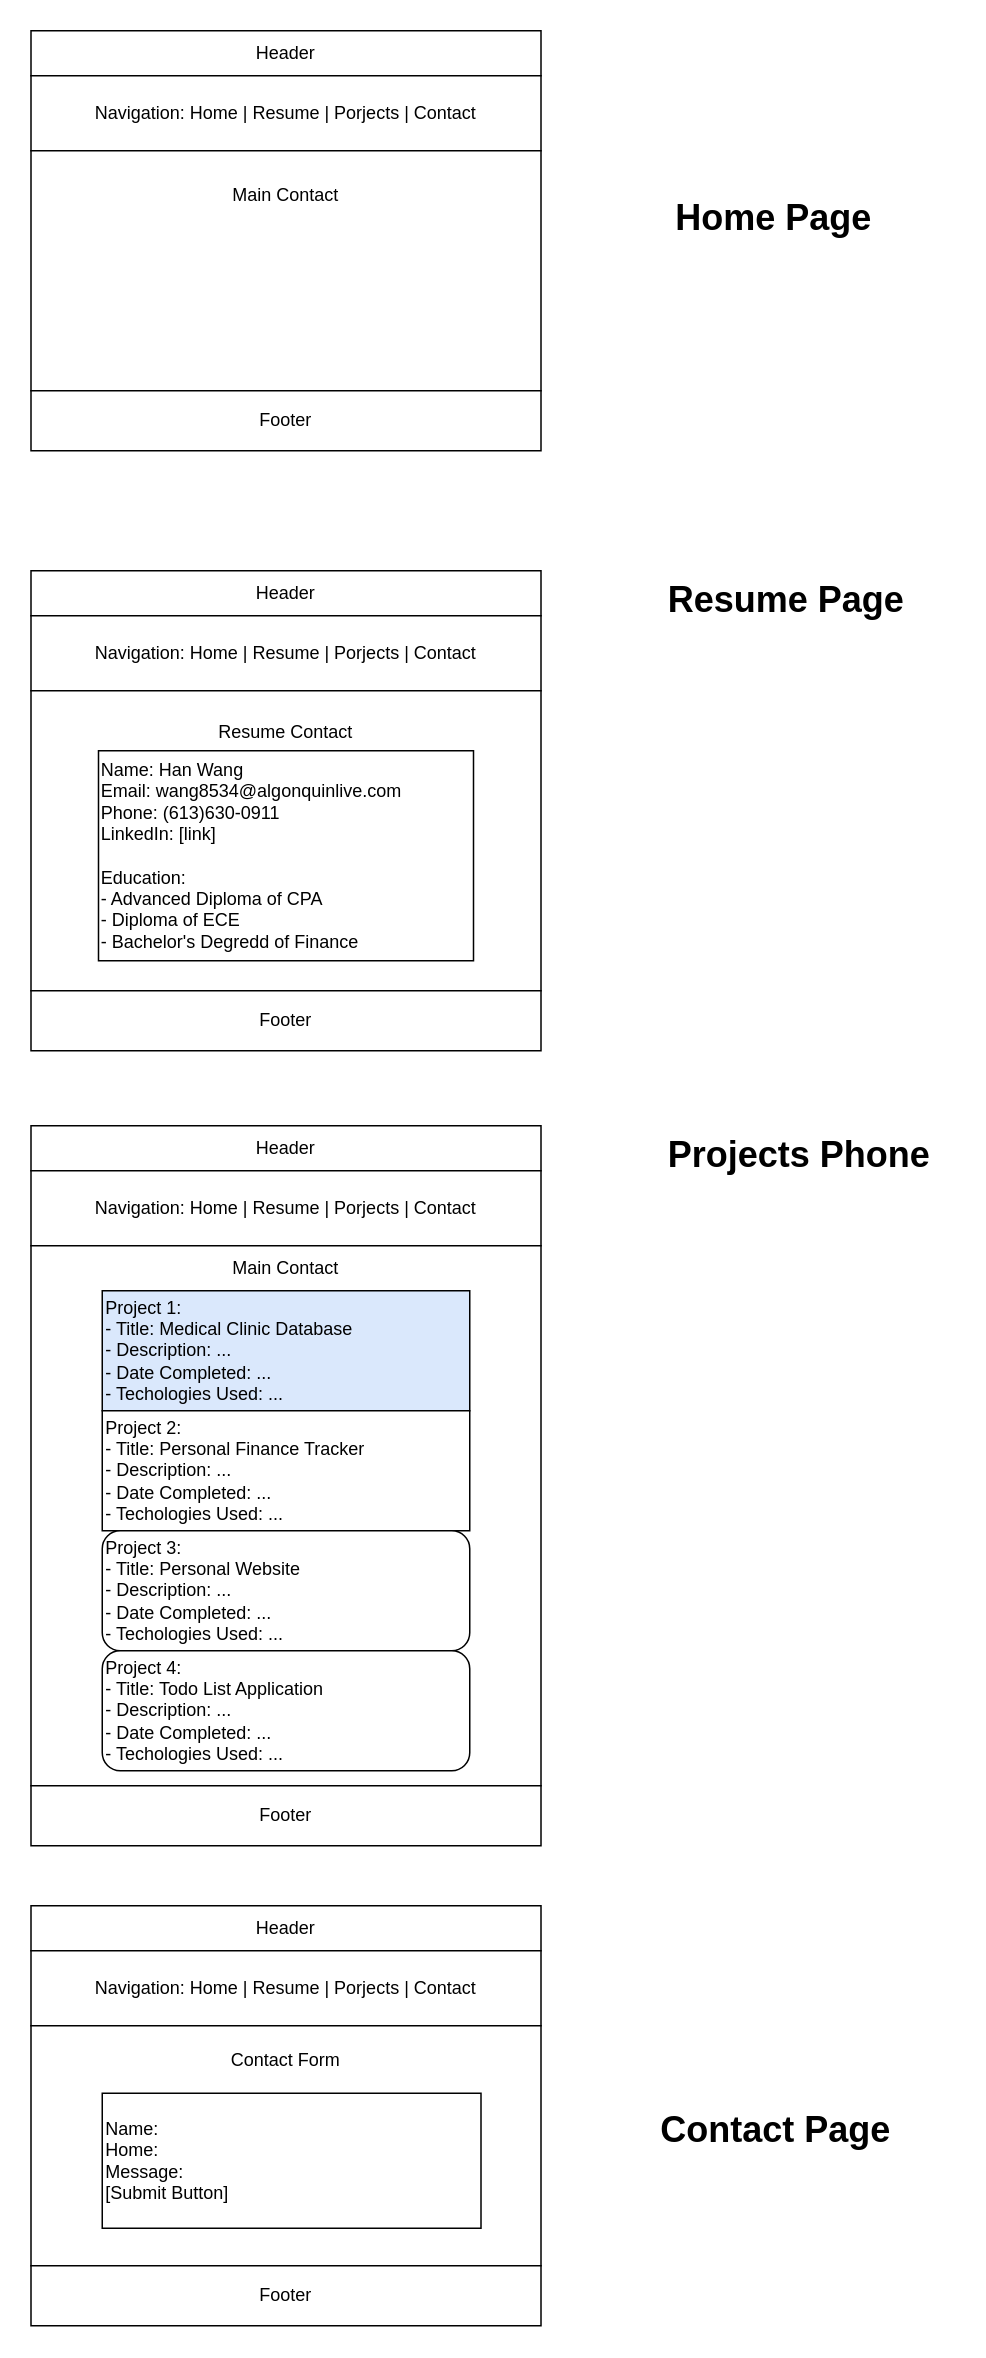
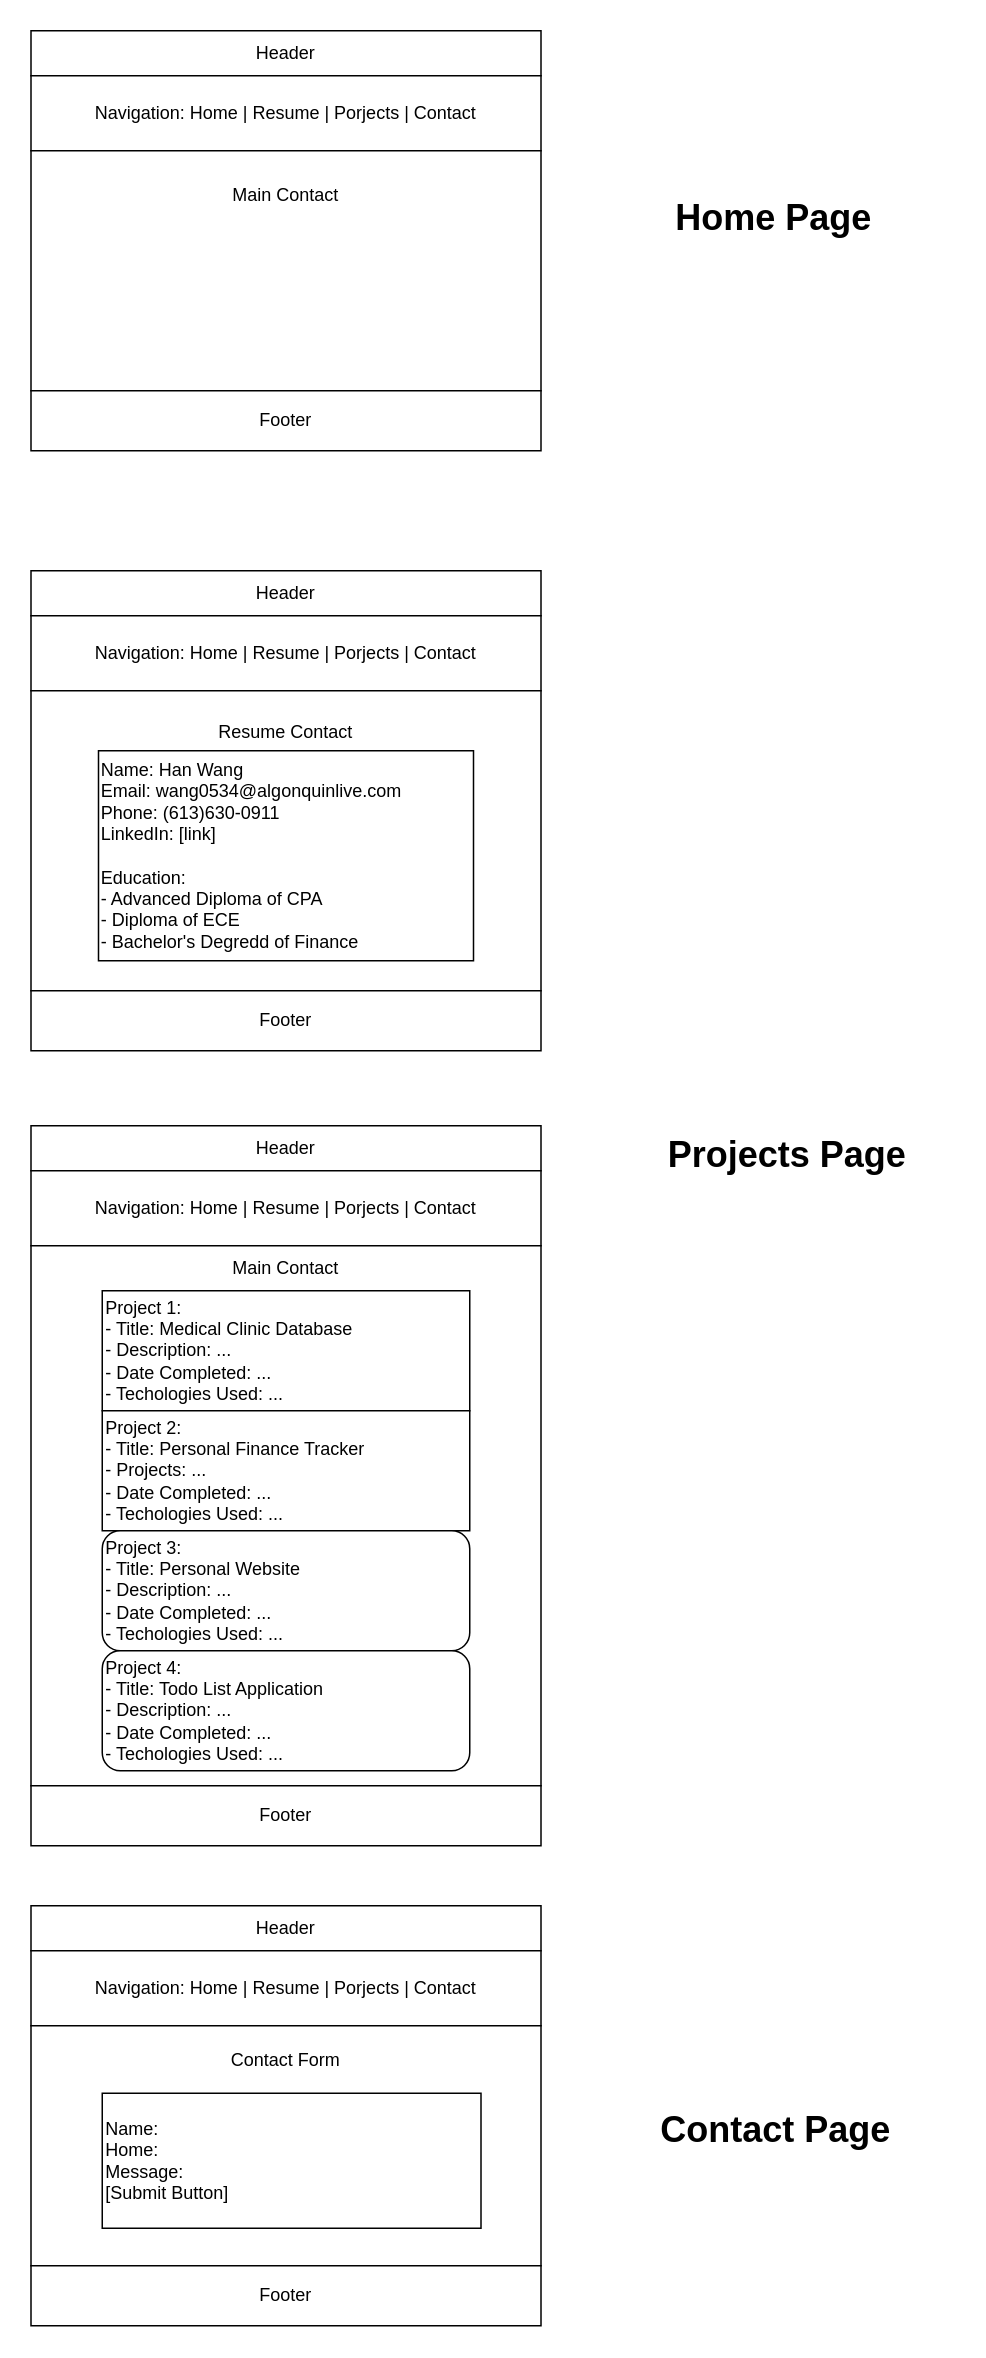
node "Resume Page": removed
node "Name: Han Wang Email: wang8534@algonquinlive.com Phone: (613)630-0911 LinkedIn: [link] Education: - Advanced Diploma of CPA - Diploma of ECE - Bachelor's Degredd of Finance": label "Name: Han Wang Email: wang8534@algonquinlive.com Phone: (613)630-0911 LinkedIn: [link] Education: - Advanced Diploma of CPA - Diploma of ECE - Bachelor's Degredd of Finance" -> "Name: Han Wang Email: wang0534@algonquinlive.com Phone: (613)630-0911 LinkedIn: [link] Education: - Advanced Diploma of CPA - Diploma of ECE - Bachelor's Degredd of Finance"
node "Projects Phone": label "Projects Phone" -> "Projects Page"
node "Project 1: - Title: Medical Clinic Database - Description: ... - Date Completed: ... - Techologies Used: ...": fillcolor #dae8fc -> #ffffff
node "Project 2: - Title: Personal Finance Tracker - Description: ... - Date Completed: ... - Techologies Used: ...": label "Project 2: - Title: Personal Finance Tracker - Description: ... - Date Completed: ... - Techologies Used: ..." -> "Project 2: - Title: Personal Finance Tracker - Projects: ... - Date Completed: ... - Techologies Used: ..."
